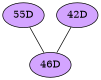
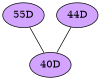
node "42D": label "42D" -> "44D"
node "46D": label "46D" -> "40D"
